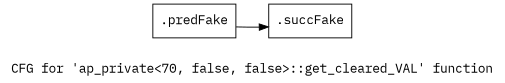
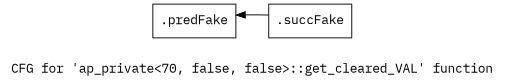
edge ".predFake" -> ".succFake": reversed
